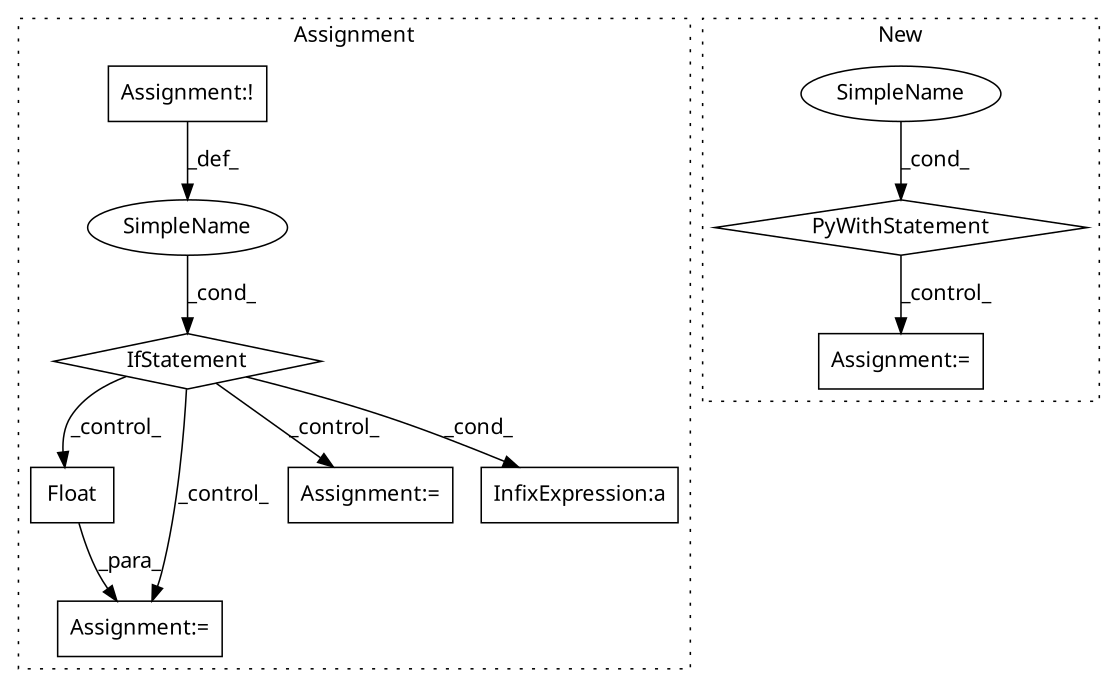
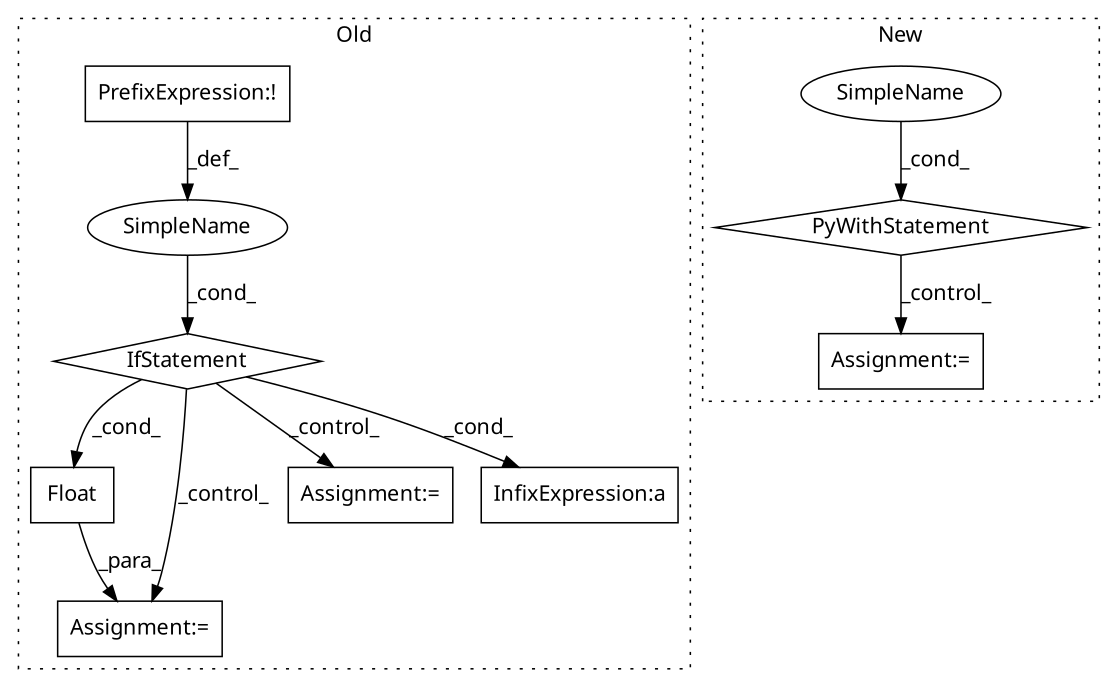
cluster "Assignment": label "Assignment" -> "Old"
node "Assignment:!": label "Assignment:!" -> "PrefixExpression:!"
edge "IfStatement" -> "Float": label "_control_" -> "_cond_"
